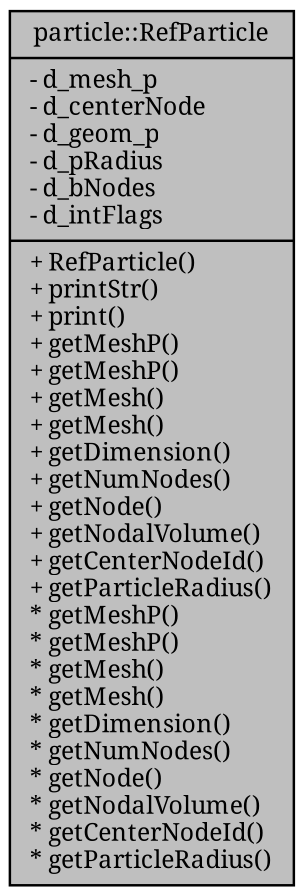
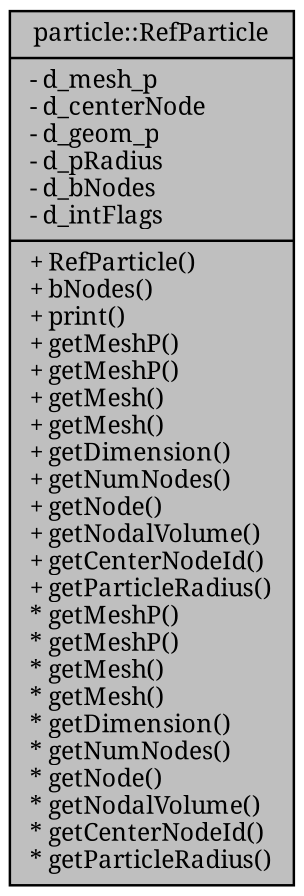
node "particle::RefParticle": text "+ printStr()" -> "+ bNodes()"
